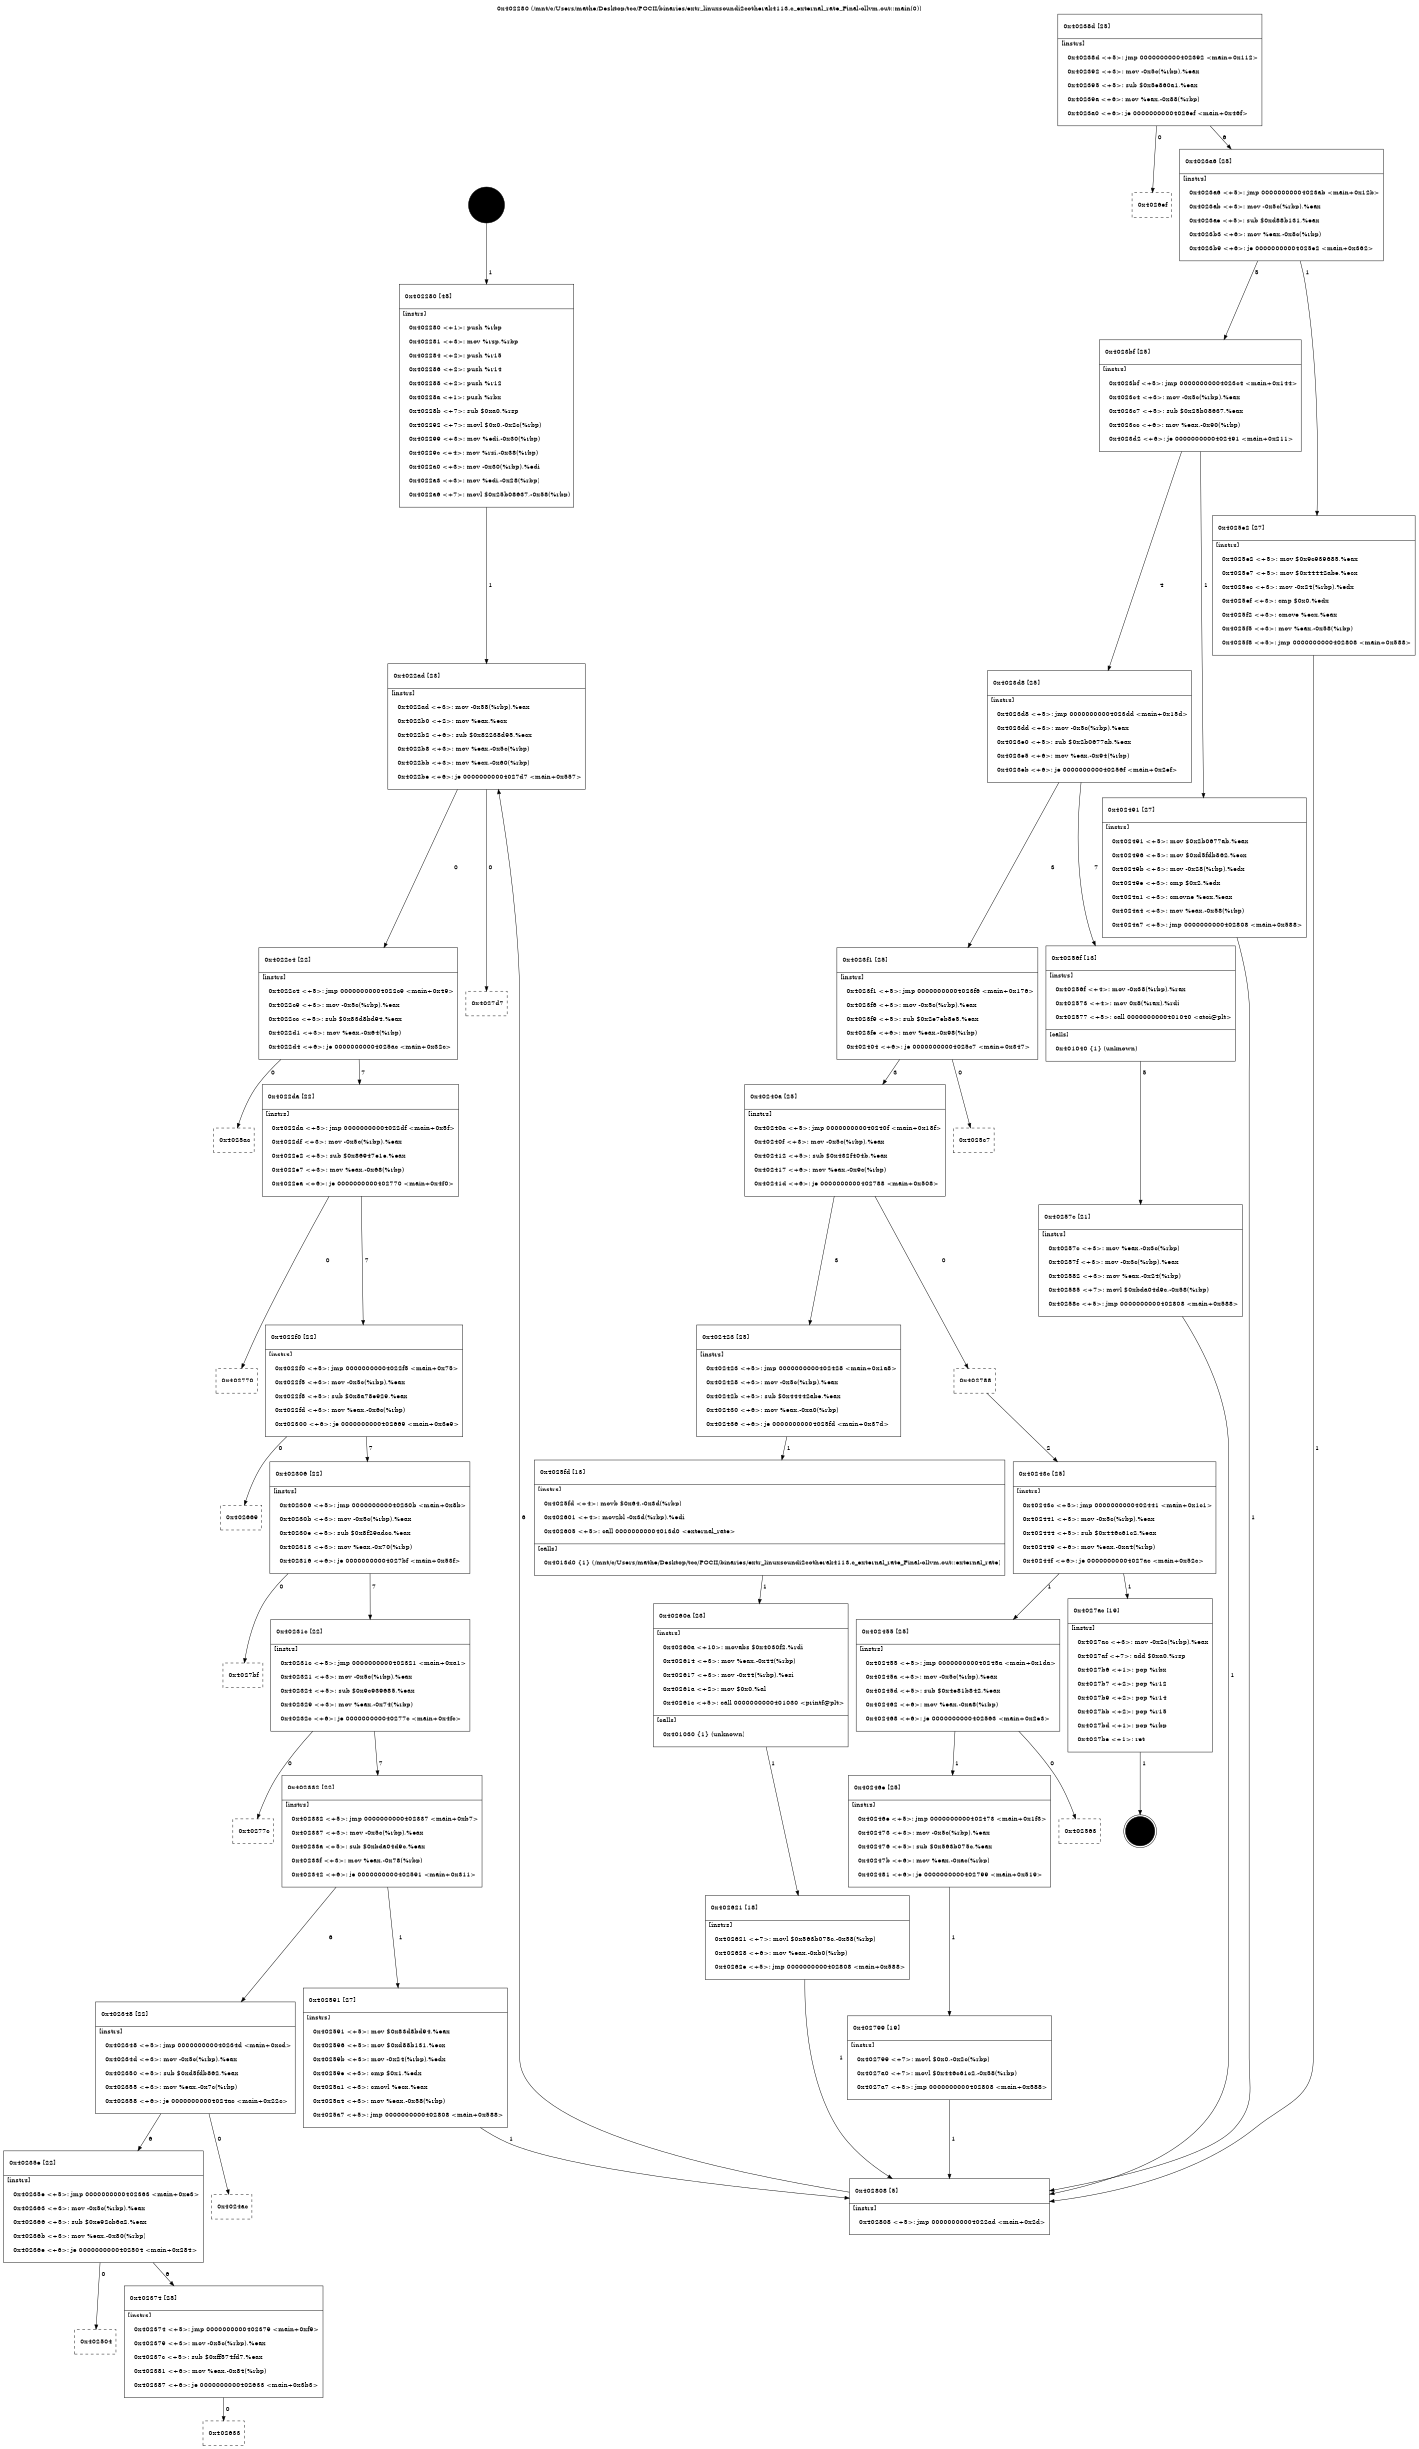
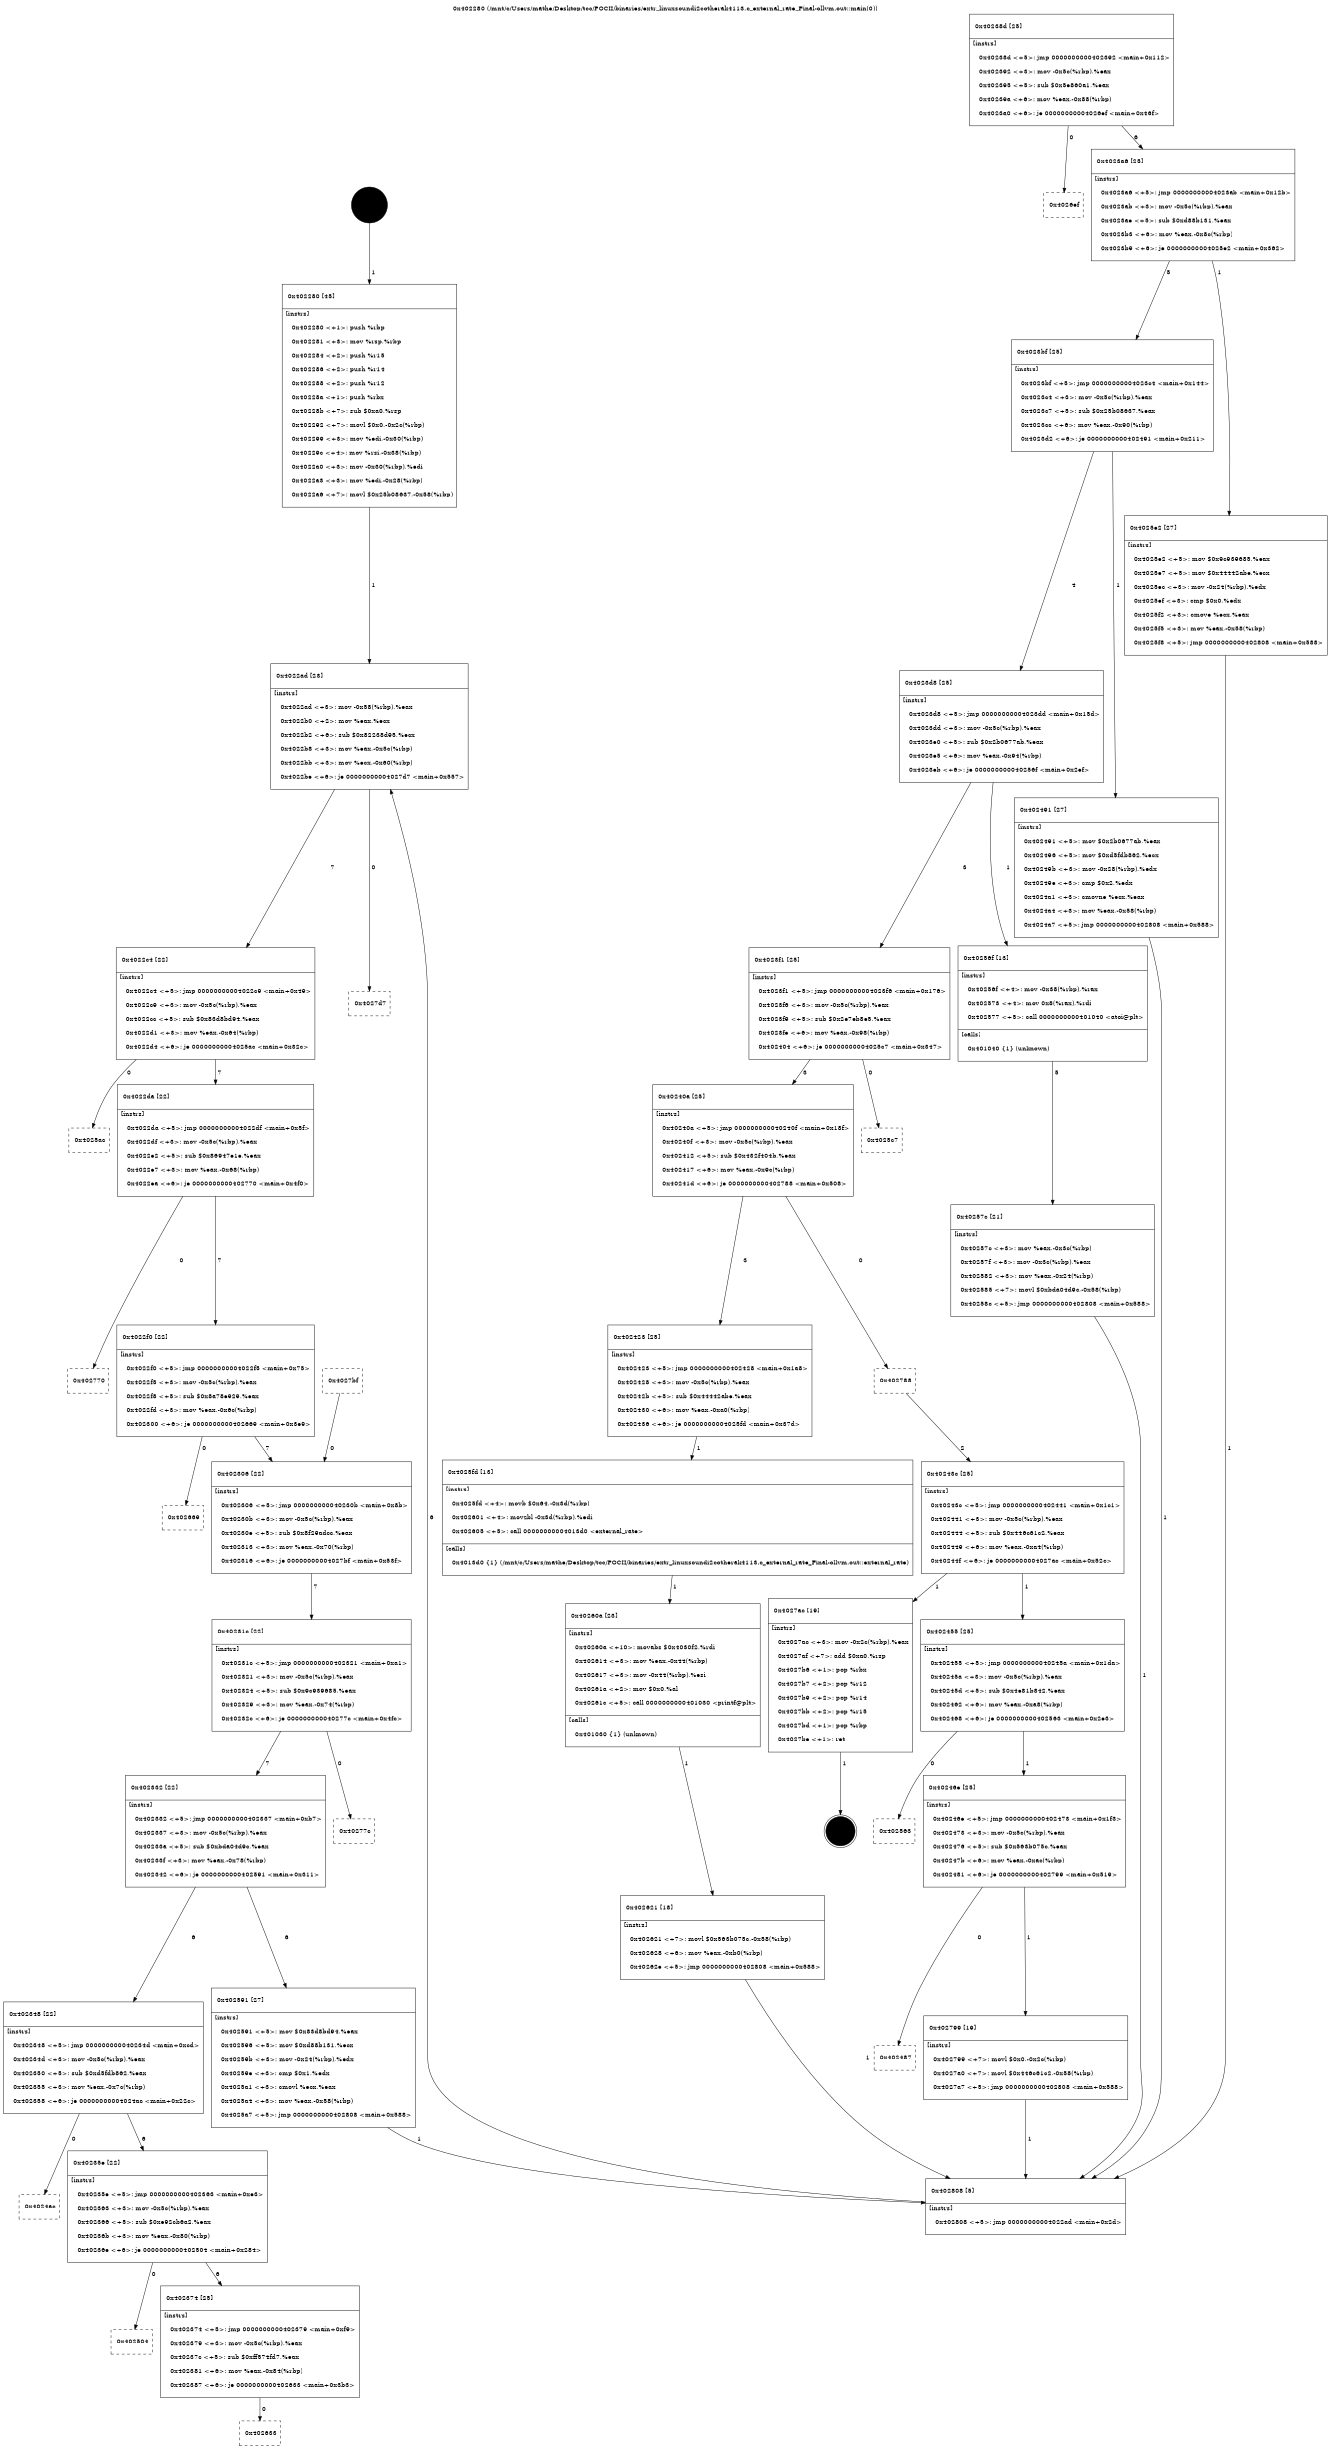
edge "0x4022ad [23]" -> "0x4022c4 [22]": label " 0" -> " 7"
edge "0x4023d8 [25]" -> "0x40256f [13]": label " 7" -> " 1"
edge "0x402306 [22]" -> "0x4027bf": reversed
edge "0x402332 [22]" -> "0x402591 [27]": label " 1" -> " 6"
node "0x402487": added
